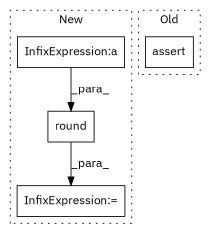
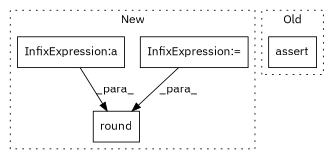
edge "round" -> "InfixExpression:=": reversed
